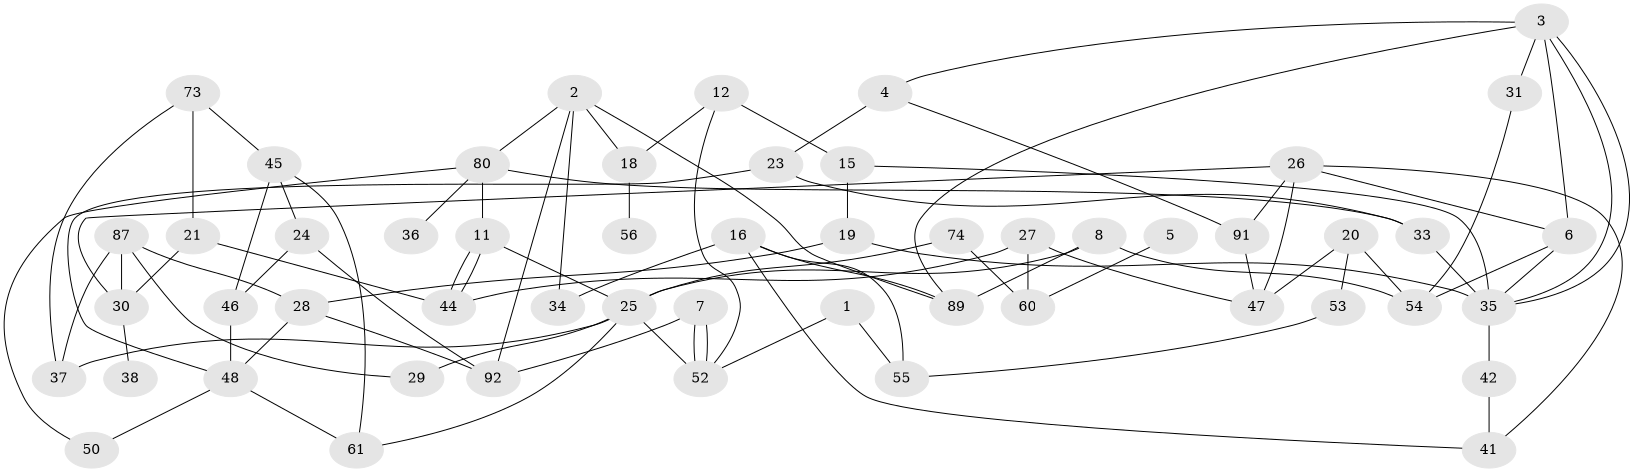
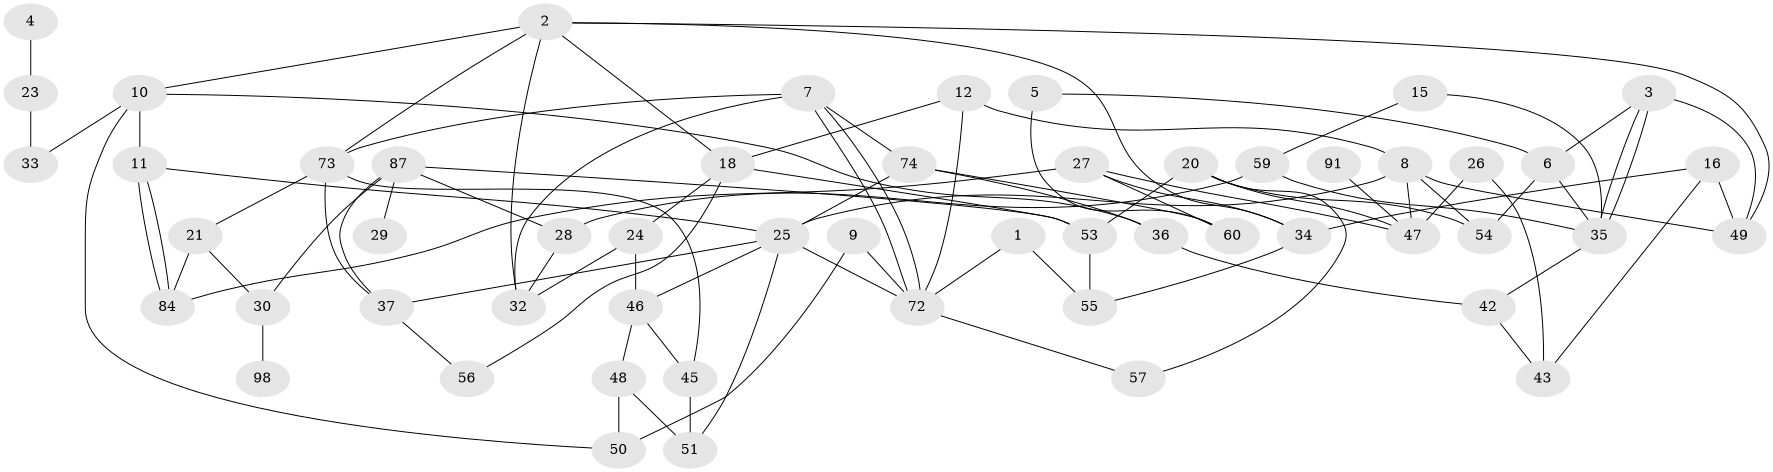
edge "3" -- "4": removed
edge "2" -- "73": added
node "31": removed
edge "7" -- "73": added
edge "12" -- "15": now "12" -- "8"
edge "7" -- "74": added
edge "4" -- "91": removed
node "80": label "80" -> "10"
edge "18" -- "53": added
edge "23" -- "48": removed
edge "87" -- "53": added
edge "26" -- "30": removed
edge "74" -- "36": added
edge "8" -- "47": added
edge "27" -- "34": added
edge "45" -- "24": now "18" -- "24"
edge "26" -- "6": now "5" -- "6"
edge "26" -- "91": removed
node "19": label "19" -> "59"
node "9": added
edge "33" -- "35": removed
edge "36" -- "42": added
edge "16" -- "55": now "34" -- "55"
node "44": label "44" -> "84"
node "89": label "89" -> "49"
edge "37" -- "56": added
edge "28" -- "48": removed
edge "25" -- "29": now "25" -- "46"
node "38": label "38" -> "98"
node "92": label "92" -> "32"
node "52": label "52" -> "72"
node "57": added
node "61": label "61" -> "51"
node "41": label "41" -> "43"
